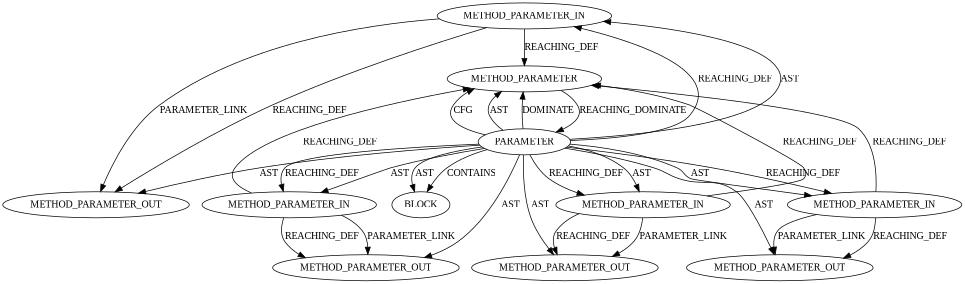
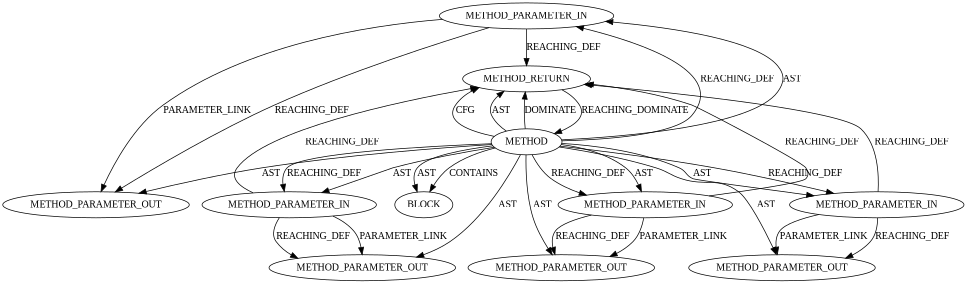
node "METHOD_PARAMETER": label "METHOD_PARAMETER" -> "METHOD_RETURN"
node "PARAMETER": label "PARAMETER" -> "METHOD"
